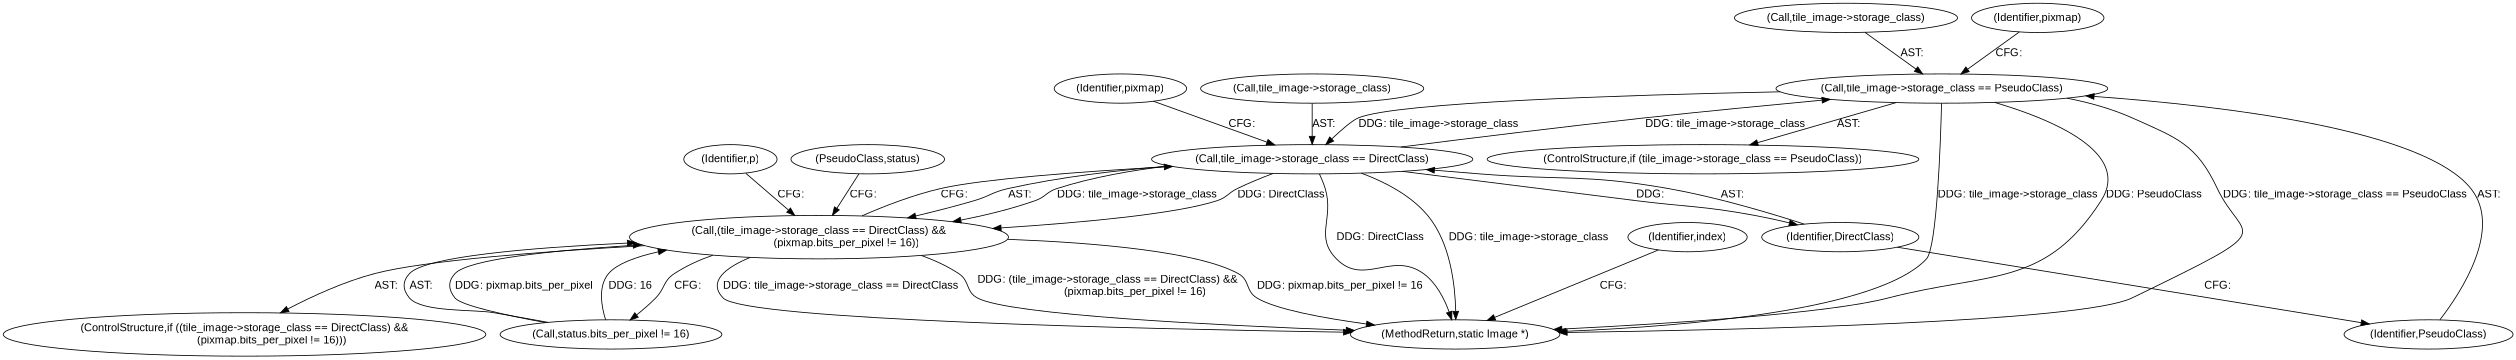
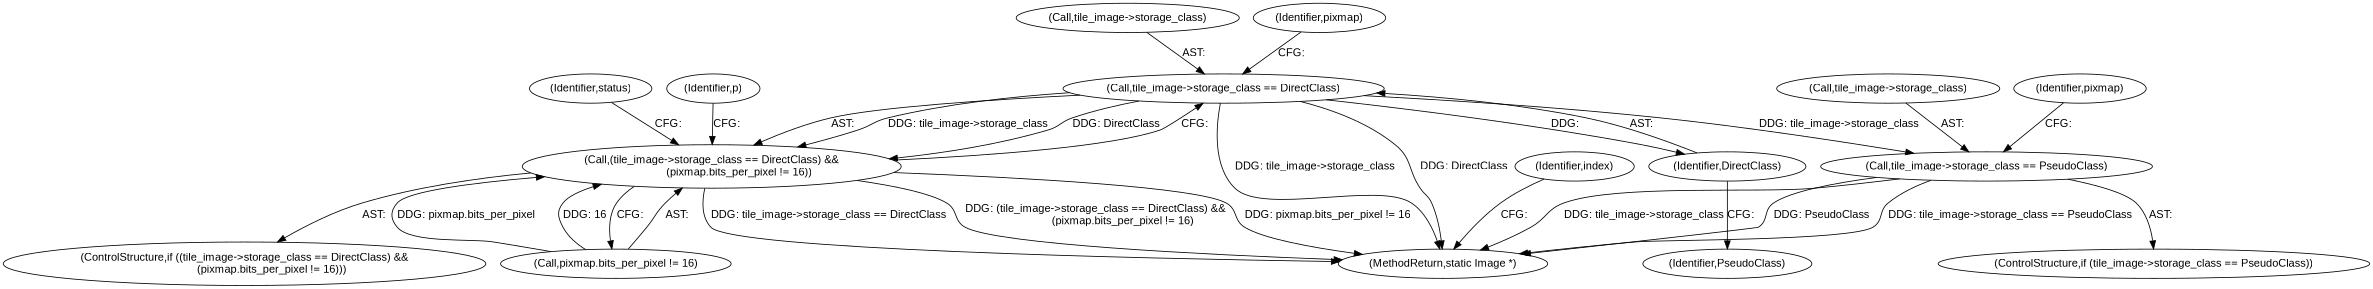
edge "(Call,tile_image->storage_class == PseudoClass)" -> "(Call,tile_image->storage_class == DirectClass)": removed, label "DDG: tile_image->storage_class"
edge "(Identifier,PseudoClass)" -> "(Call,tile_image->storage_class == PseudoClass)": removed, label "AST:"
node "(PseudoClass,status)": label "(PseudoClass,status)" -> "(Identifier,status)"
node "(Call,status.bits_per_pixel != 16)": label "(Call,status.bits_per_pixel != 16)" -> "(Call,pixmap.bits_per_pixel != 16)"
